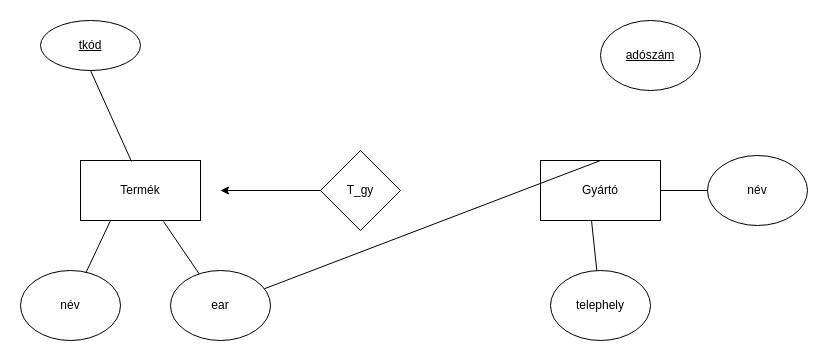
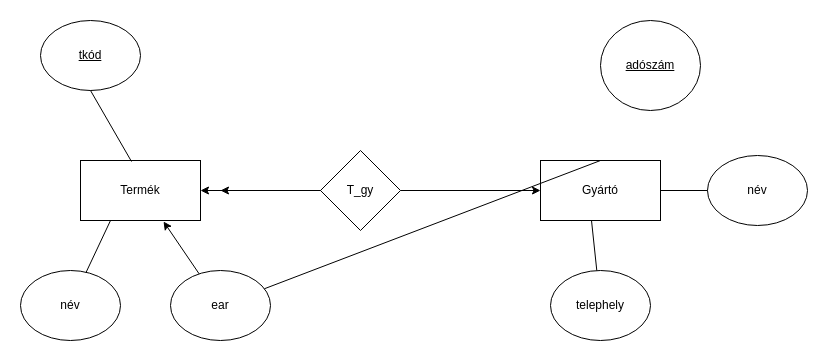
node "tkód": size 100x50 -> 100x70
node "adószám": size 100x70 -> 100x90
edge "T_gy" -> "Termék": added
edge "T_gy" -> "Gyártó": added
edge "Termék" -- "ear": arrowhead none -> classic
